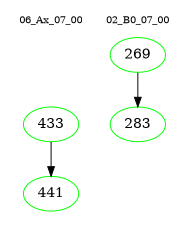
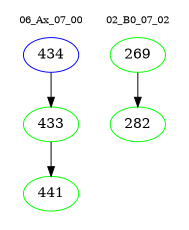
cluster "02_B0_07_00": label "02_B0_07_00" -> "02_B0_07_02"
node "434": added
node "283": label "283" -> "282"
